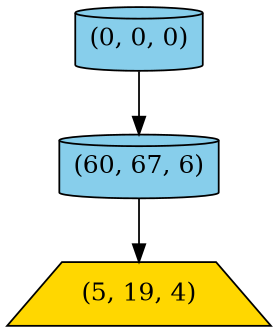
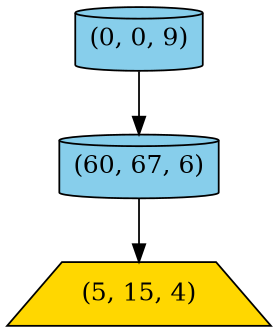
node "(0, 0, 0)": label "(0, 0, 0)" -> "(0, 0, 9)"
node "(5, 19, 4)": label "(5, 19, 4)" -> "(5, 15, 4)"
